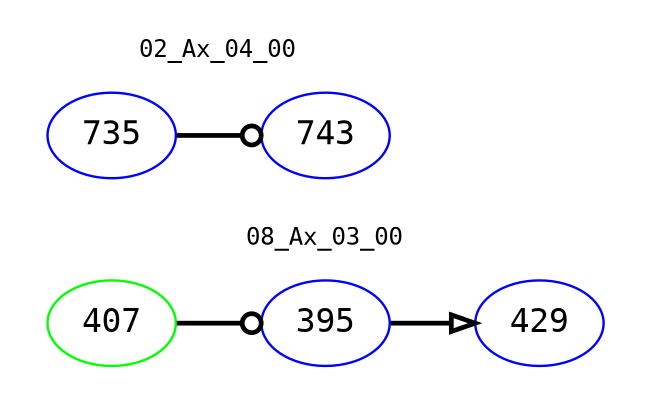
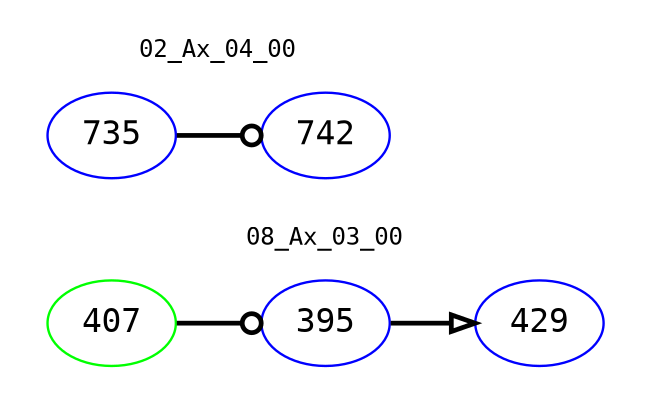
node "743": label "743" -> "742"
